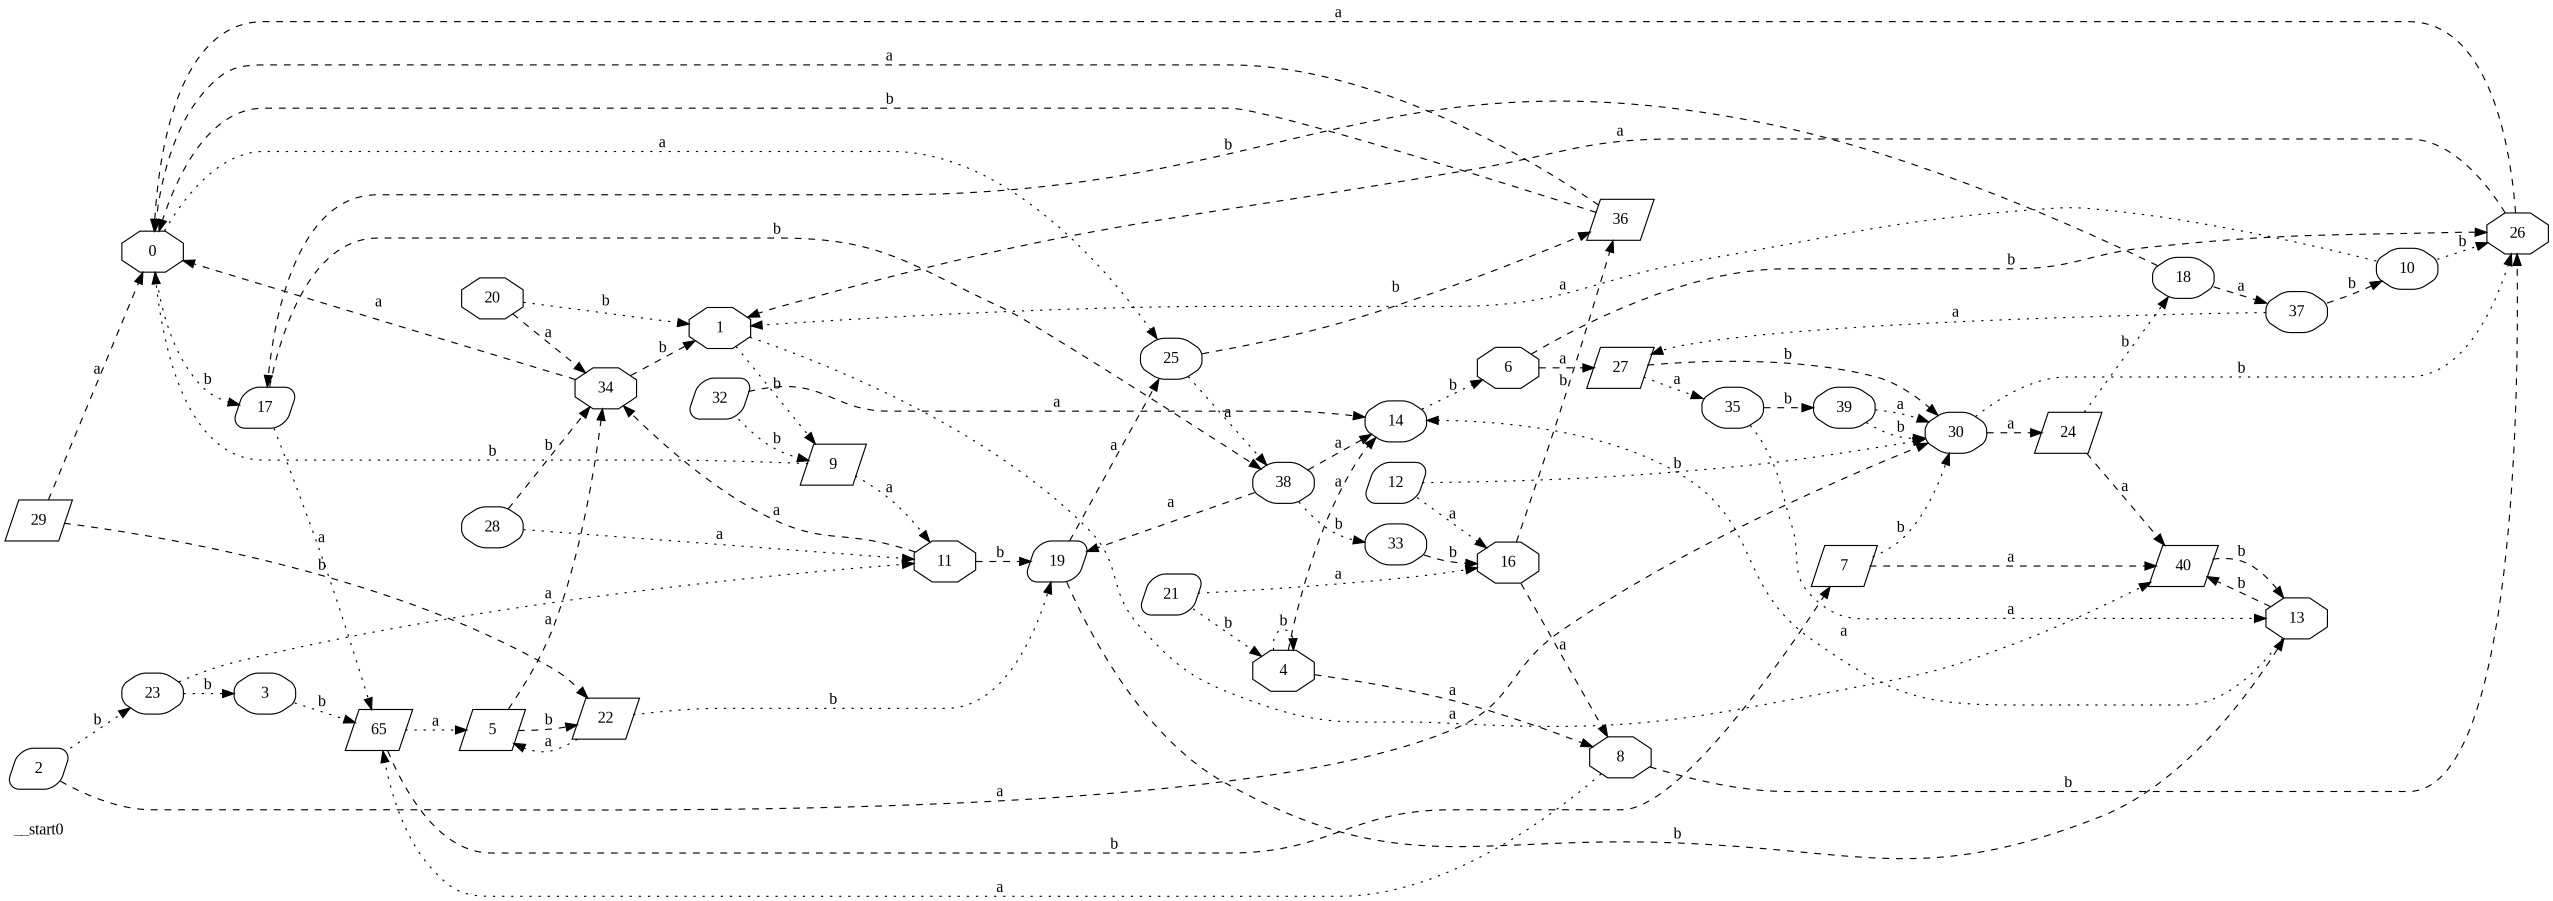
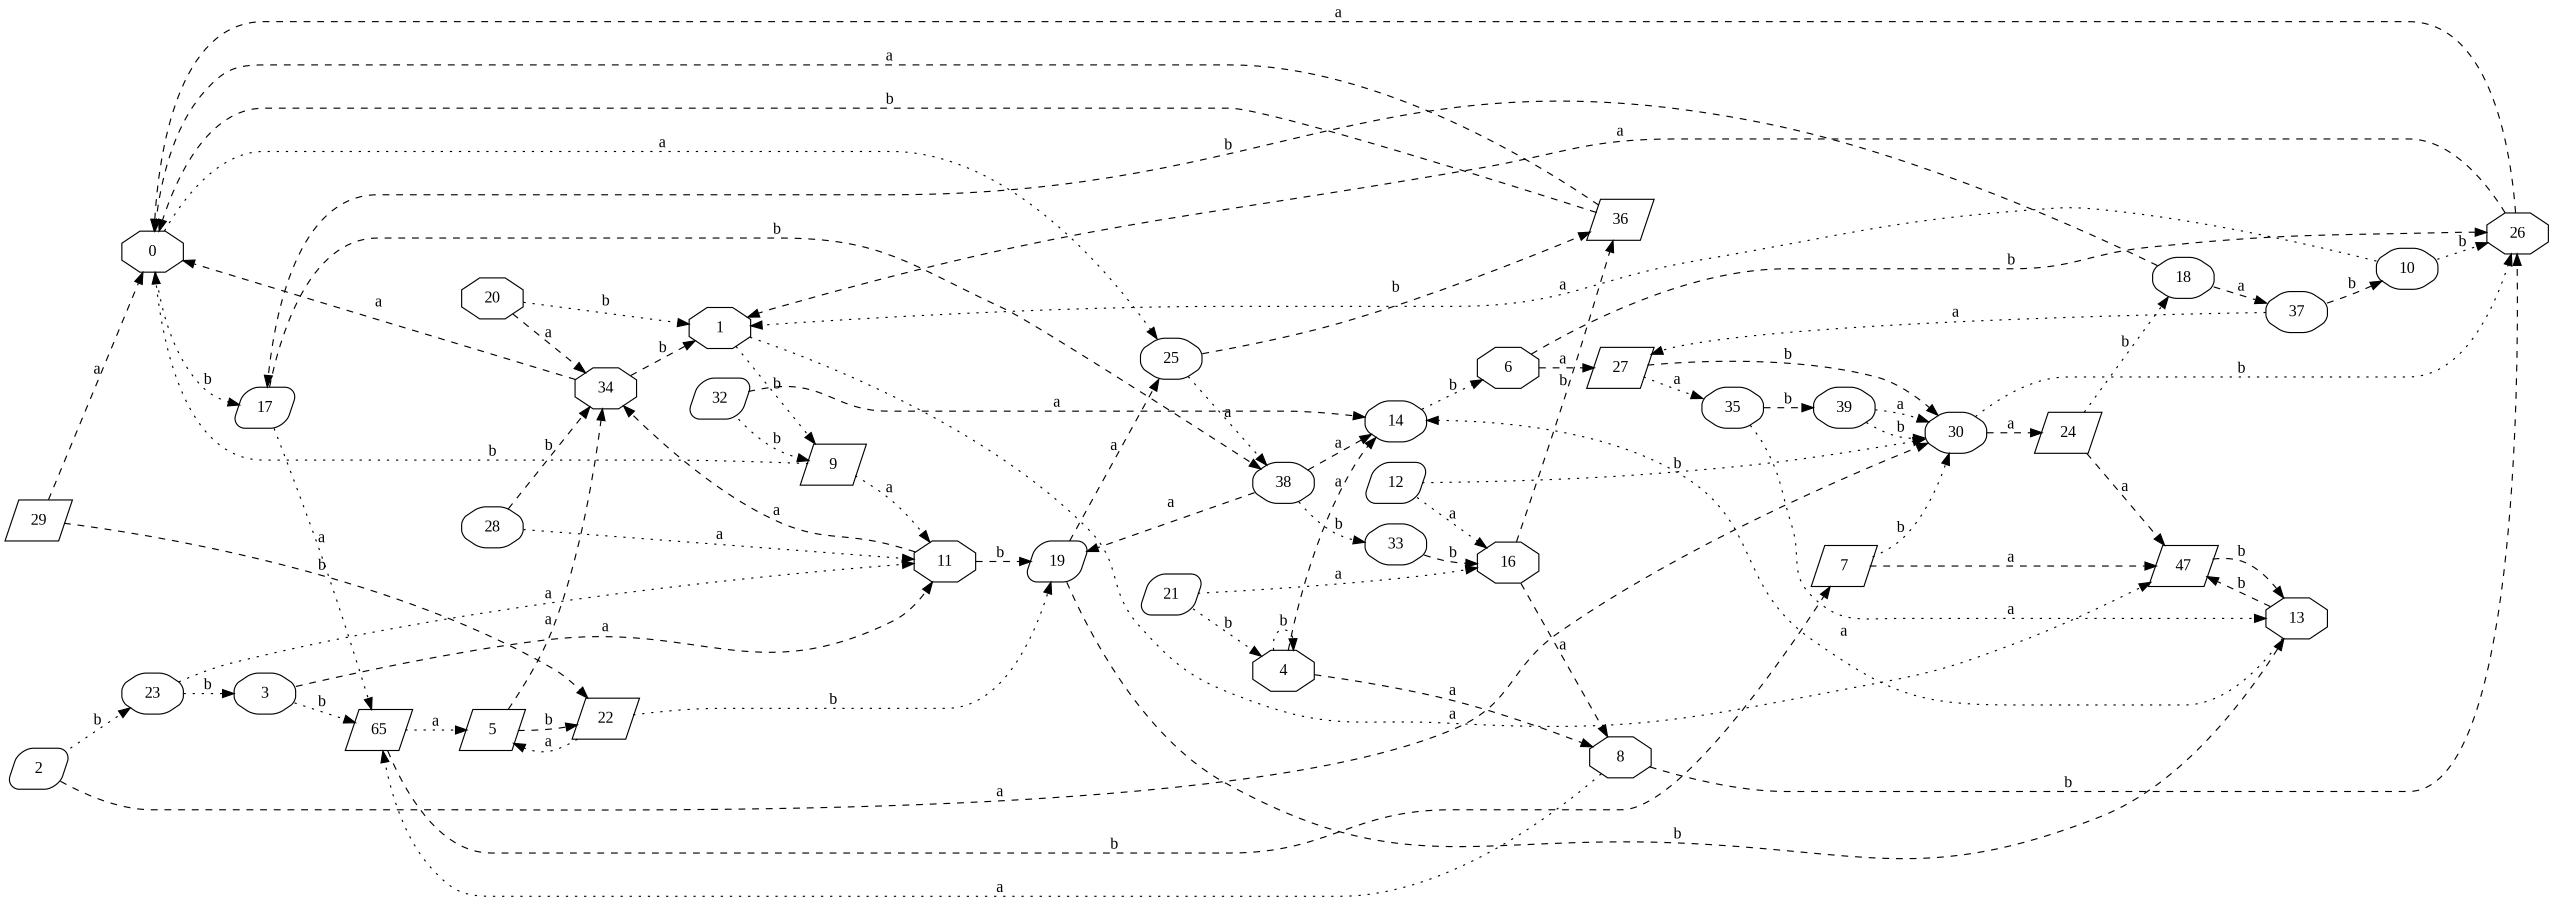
node "40": label "40" -> "47"
edge "3" -> "11": added, label "a"
node "__start0": removed
